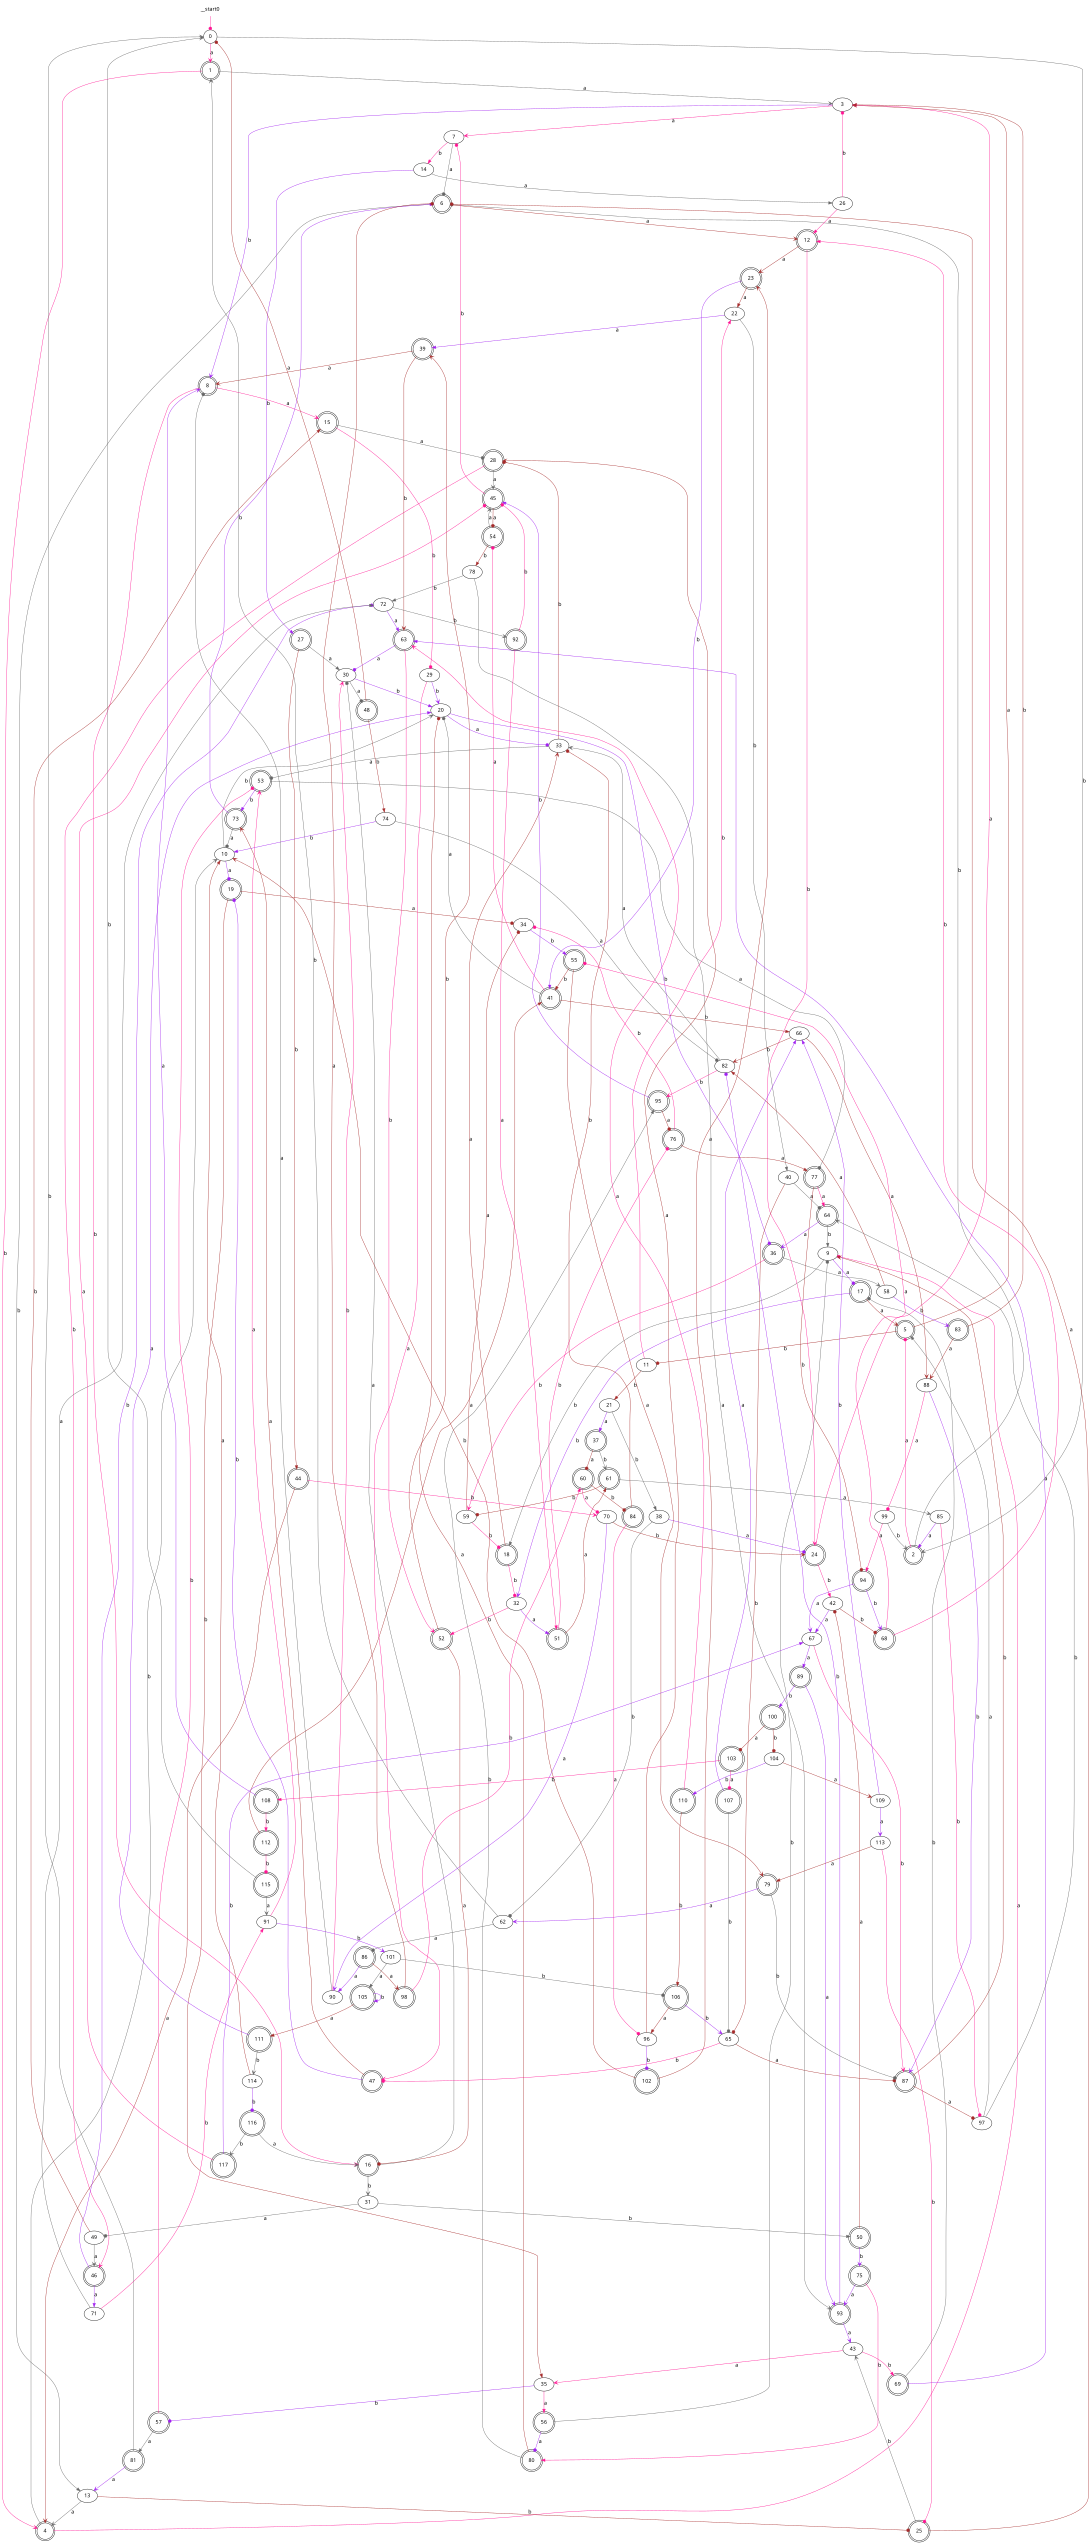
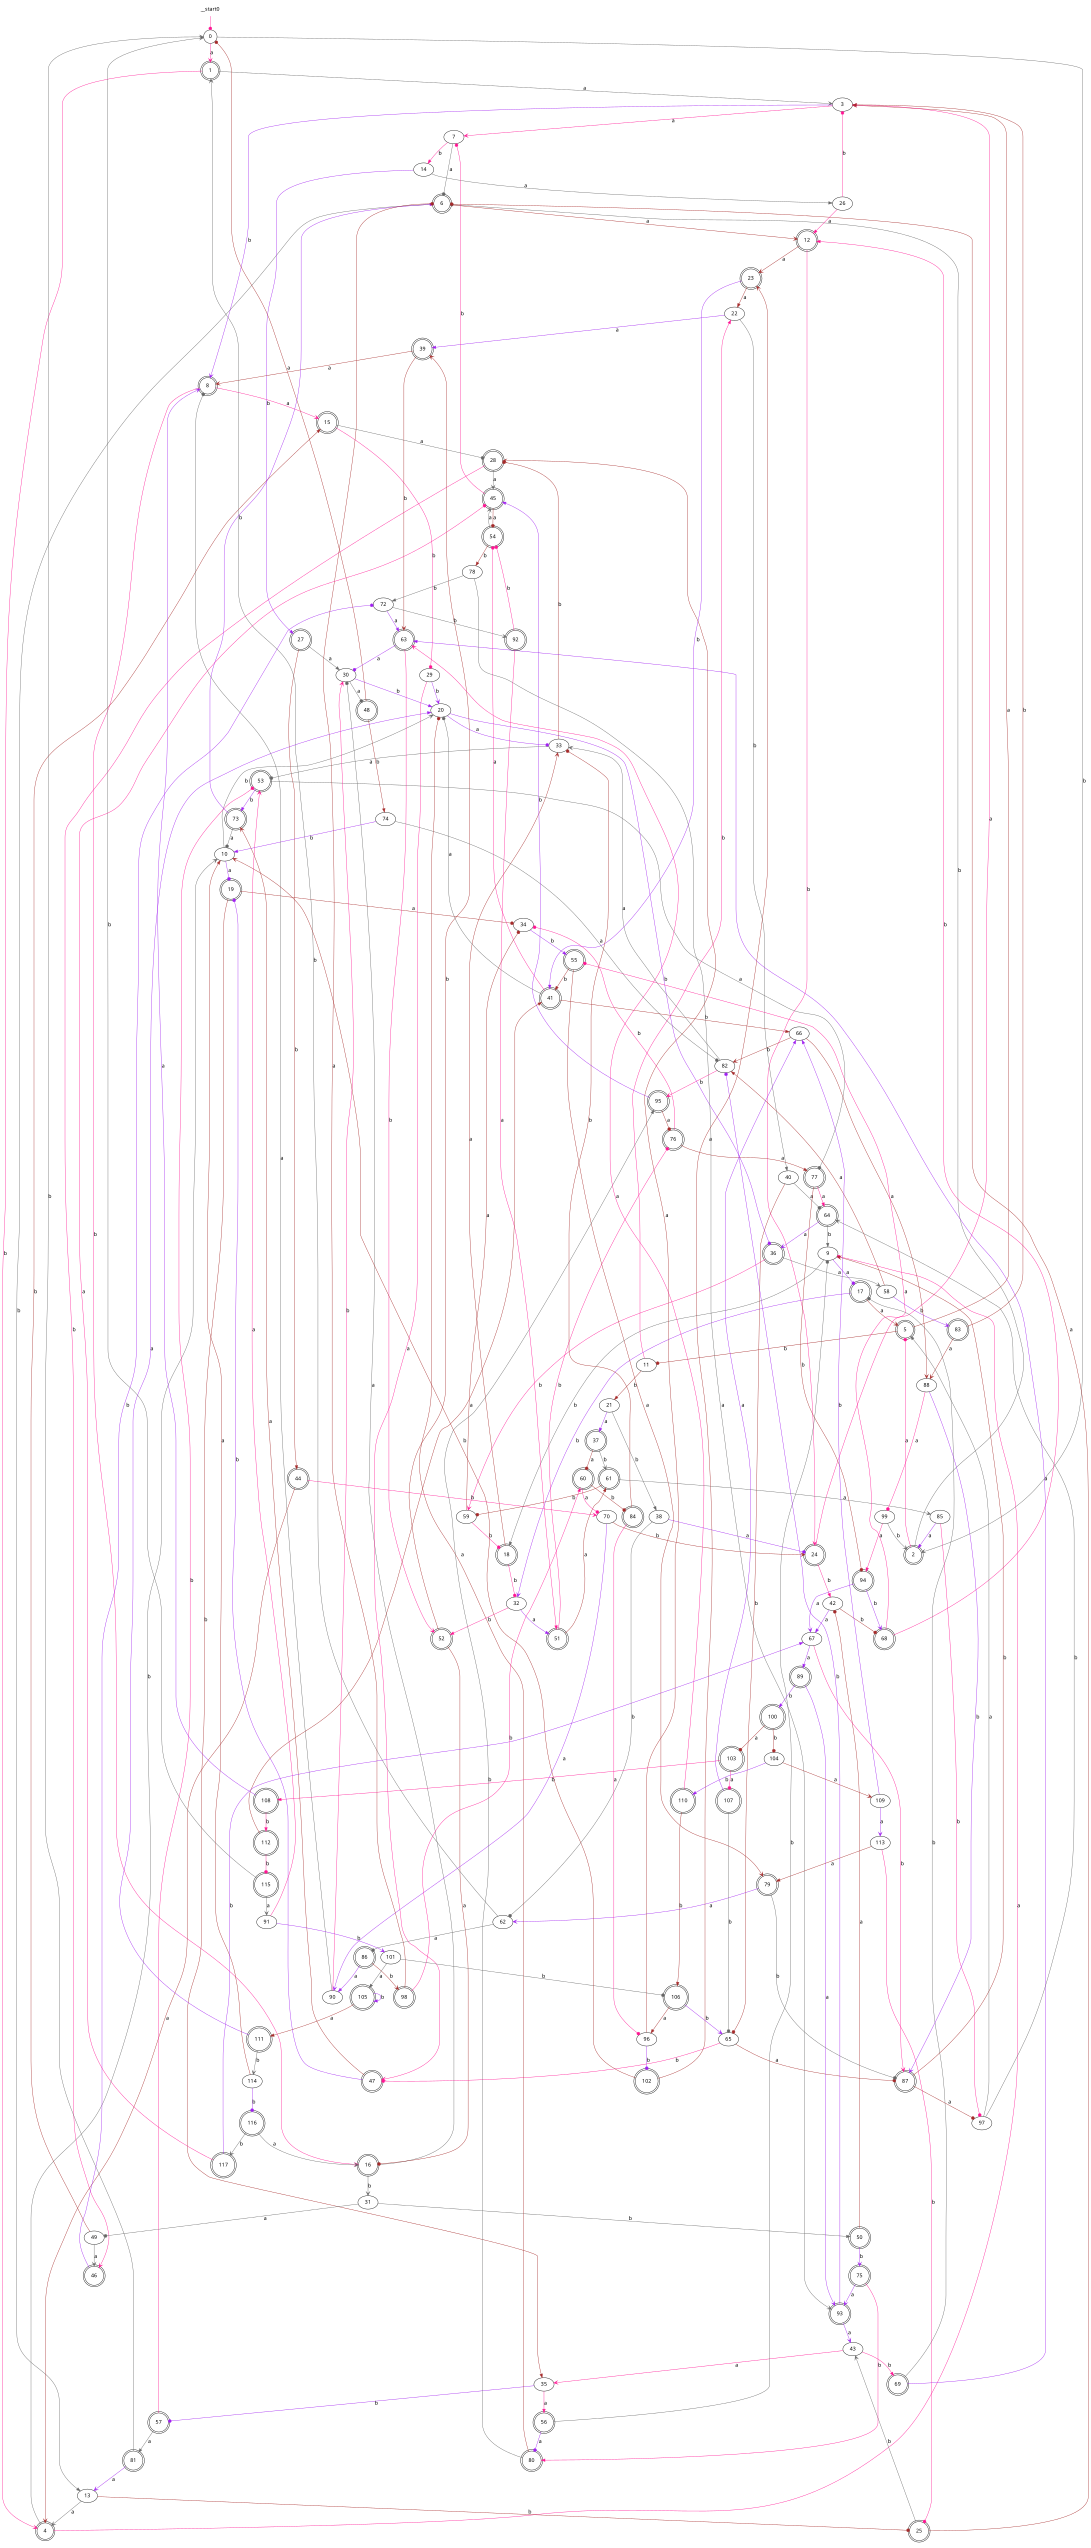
edge "92" -> "45": now "92" -> "54"
edge "86" -> "98": label "a" -> "b"
node "71": removed
